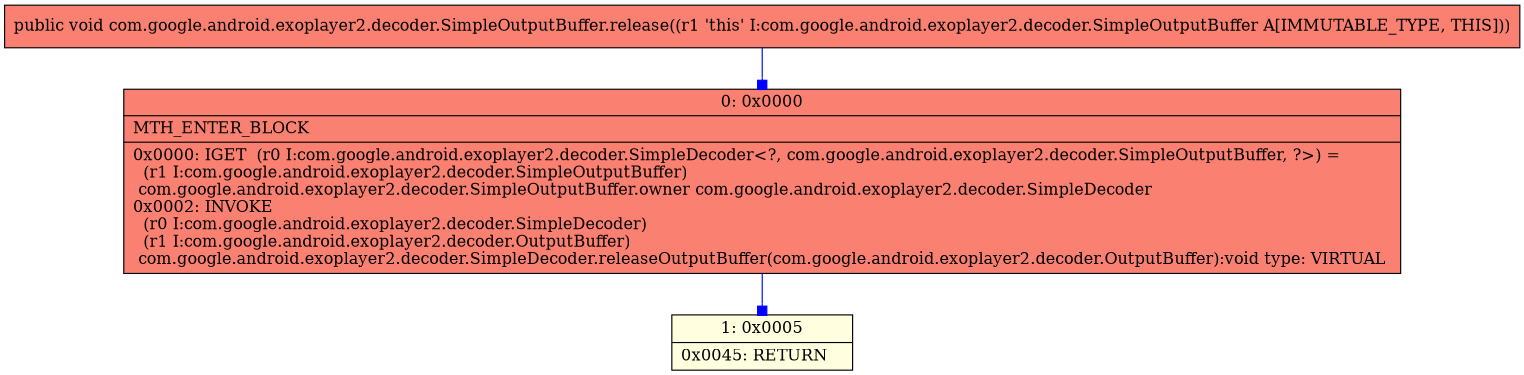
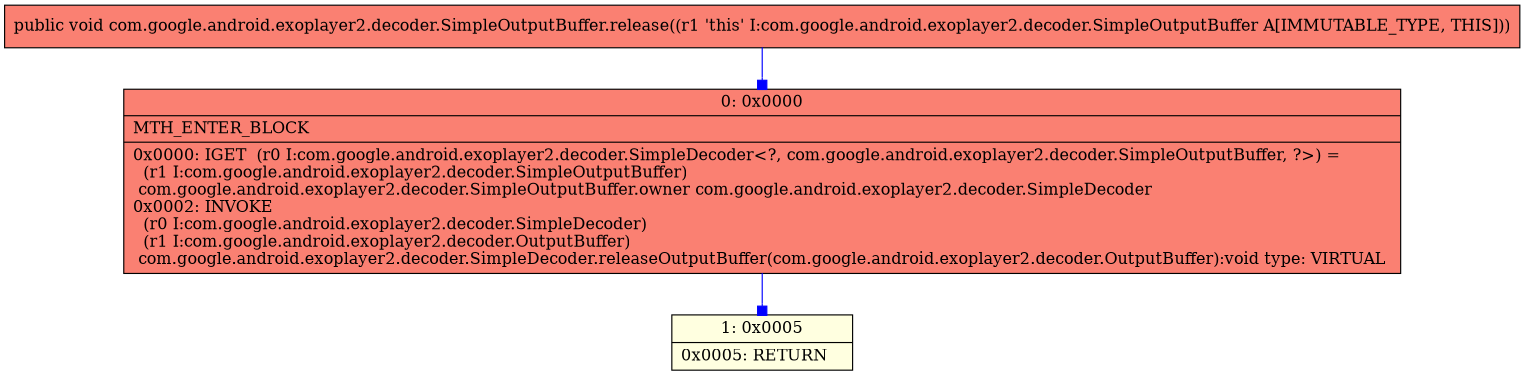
node "1: 0x0005": text "0x0045: RETURN" -> "0x0005: RETURN"
